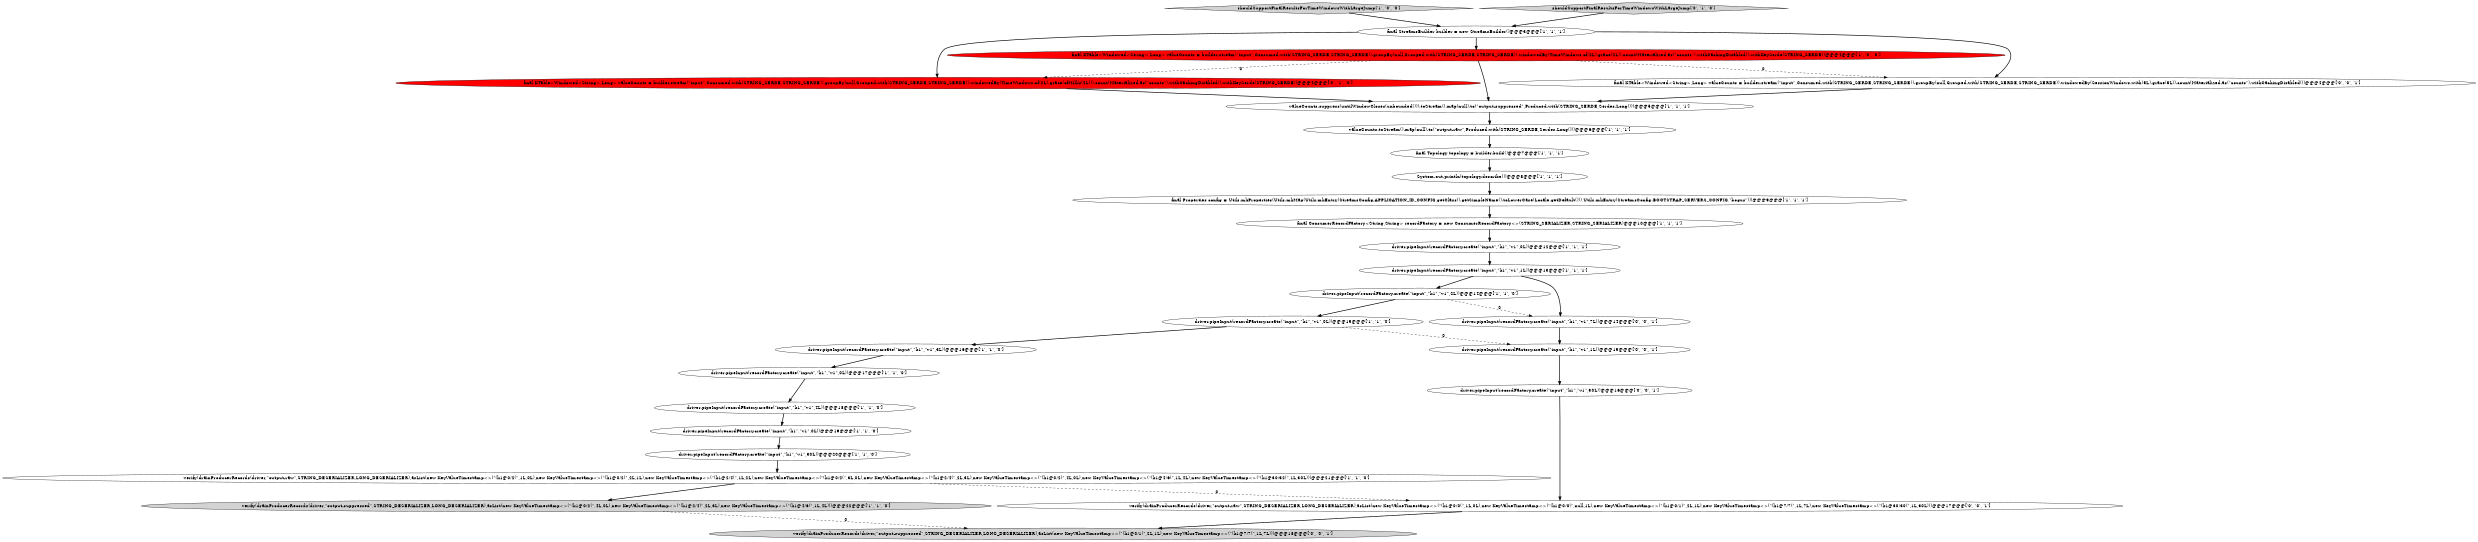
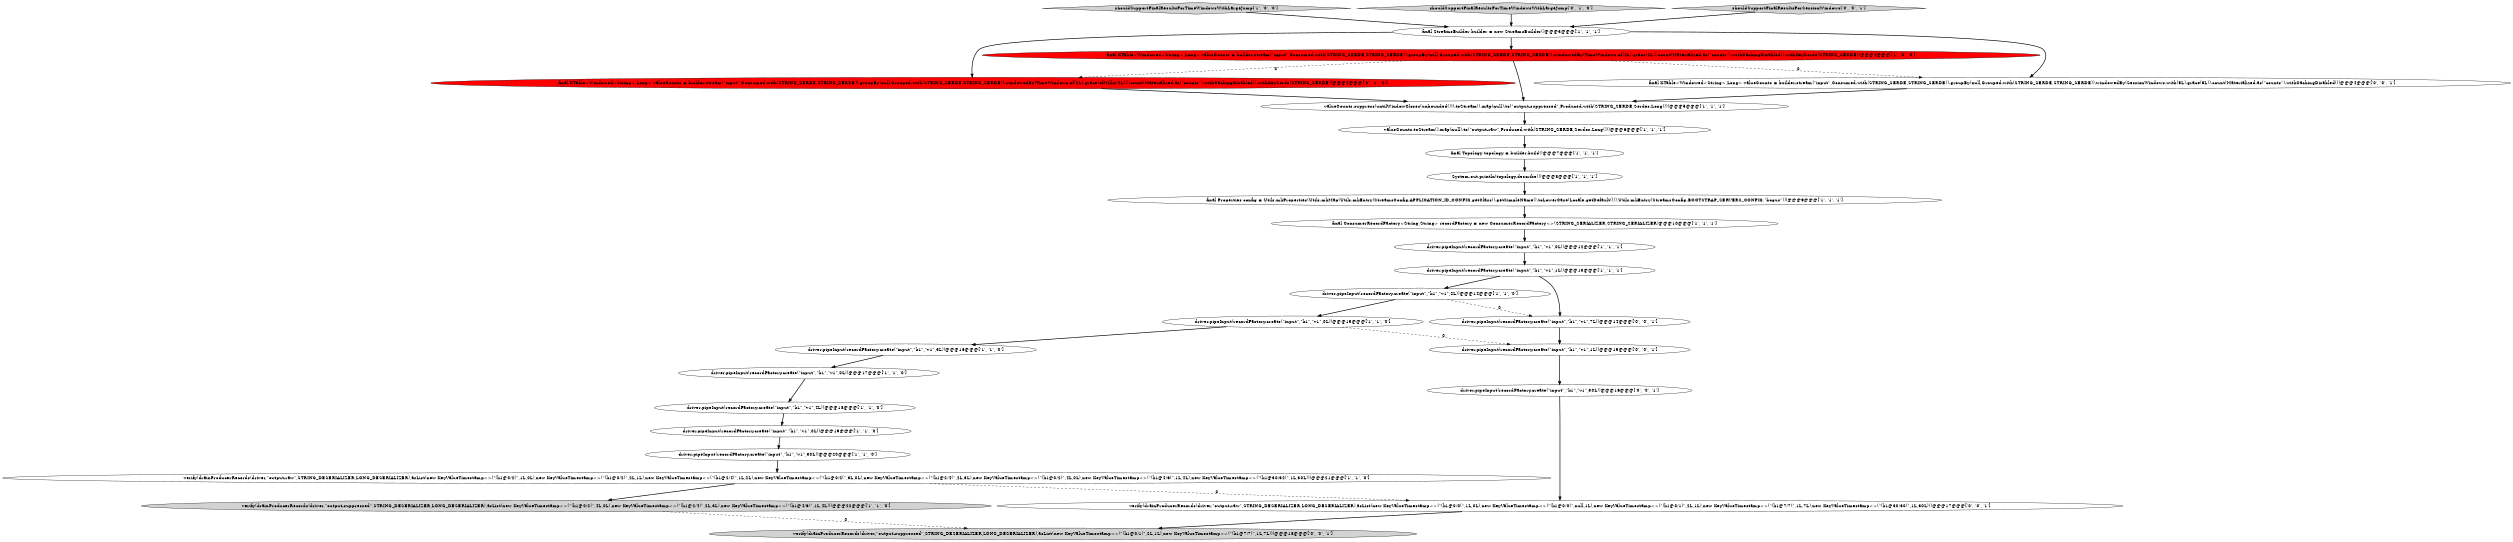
node "shouldSupportFinalResultsForSessionWindows['0', '0', '1']": added
